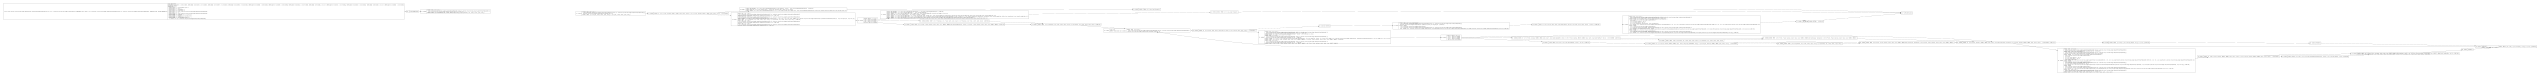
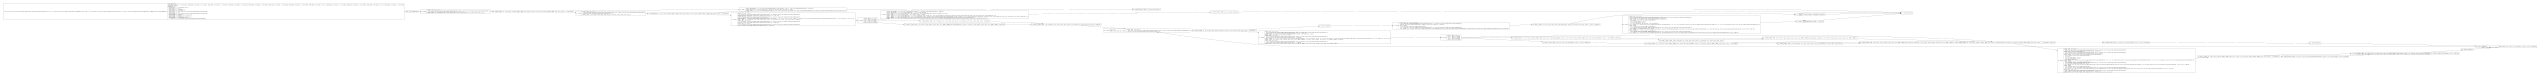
node "45: 0x0003": added
node "83: ?": added
